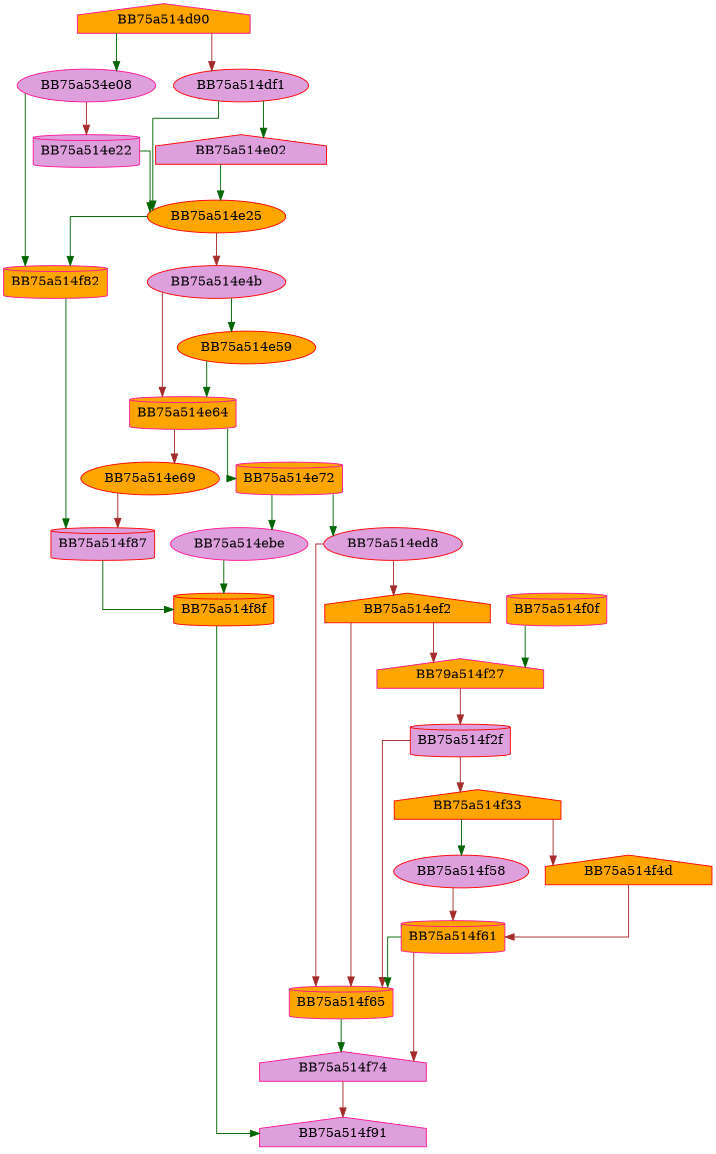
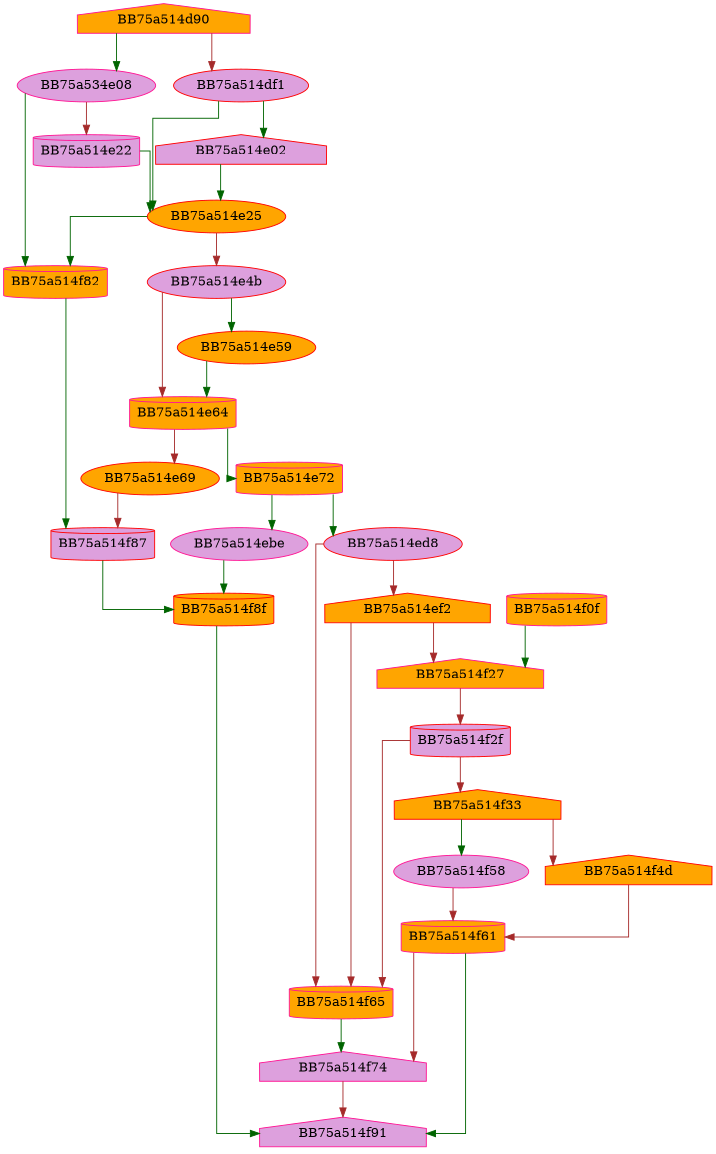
node "BB79a514f27": label "BB79a514f27" -> "BB75a514f27"
node "BB75a514f58": color red -> deeppink
edge "BB75a514f61" -> "BB75a514f65": now "BB75a514f61" -> "BB75a514f91"
